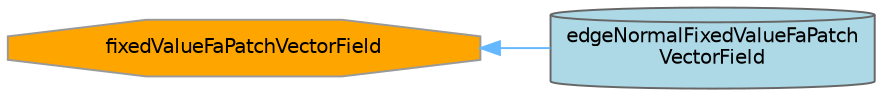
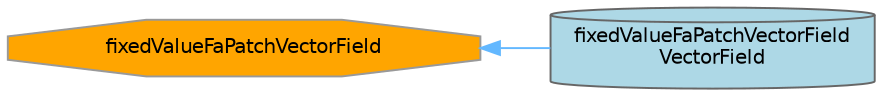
node "edgeNormalFixedValueFaPatch VectorField": label "edgeNormalFixedValueFaPatch VectorField" -> "fixedValueFaPatchVectorField VectorField"
